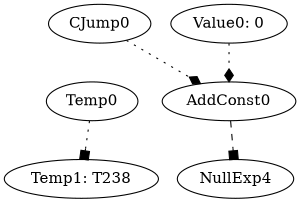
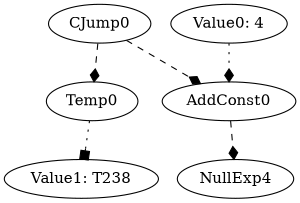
node "Value0: 0": label "Value0: 0" -> "Value0: 4"
edge "CJump0" -> "Temp0": added
edge "CJump0" -> "AddConst0": style dotted -> dashed
edge "AddConst0" -> "NullExp4": arrowhead box -> diamond
node "Temp1: T238": label "Temp1: T238" -> "Value1: T238"
